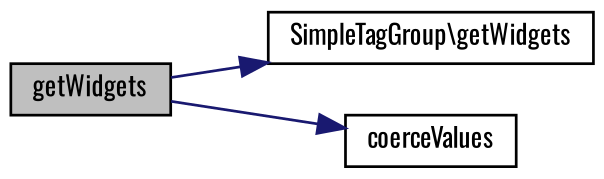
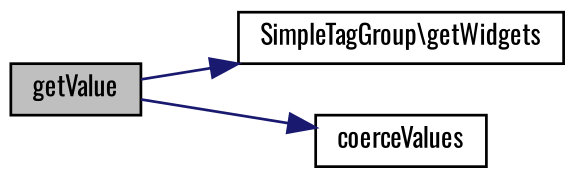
node "getWidgets": label "getWidgets" -> "getValue"
